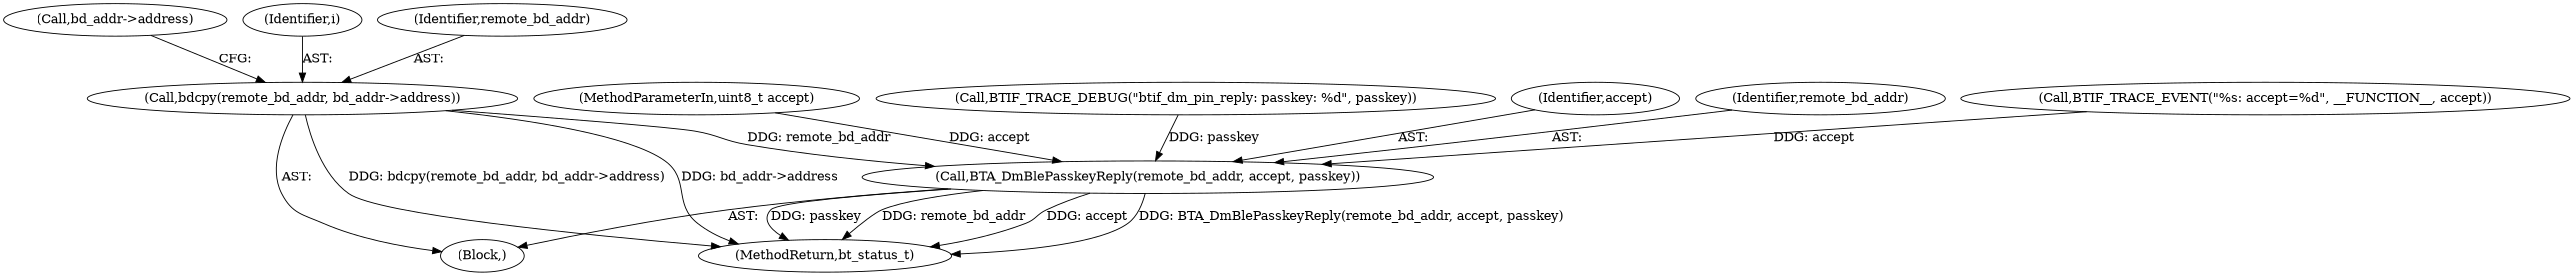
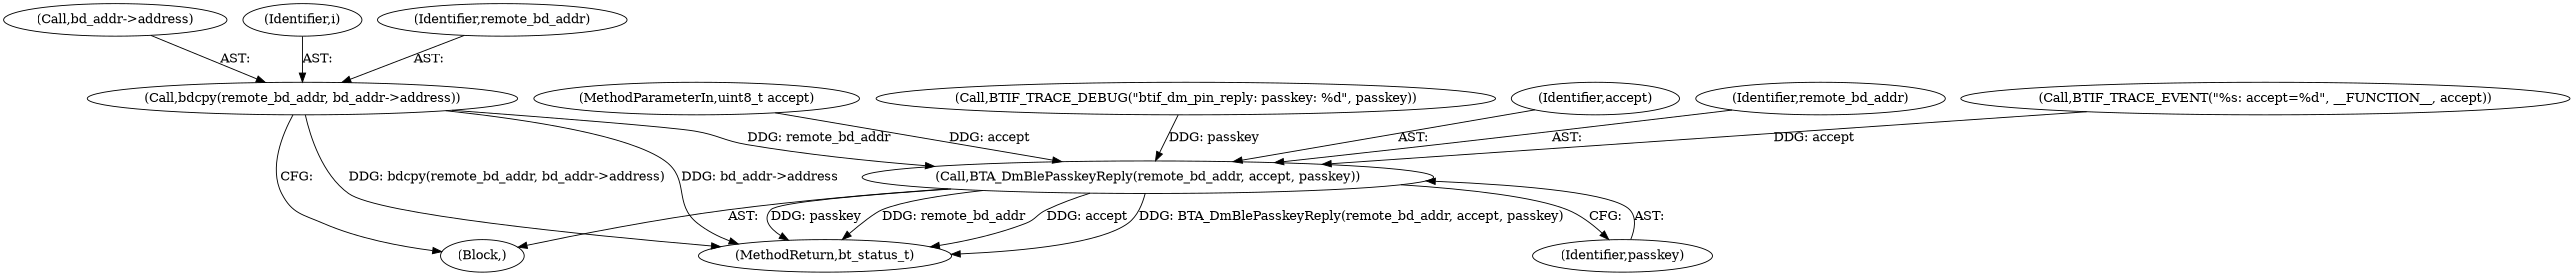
edge "(Call,bd_addr->address)" -> "(Call,bdcpy(remote_bd_addr, bd_addr->address))": label "CFG: " -> "AST: "
edge "(Call,bdcpy(remote_bd_addr, bd_addr->address))" -> "(Block,)": label "AST: " -> "CFG: "
node "(Identifier,passkey)": added
